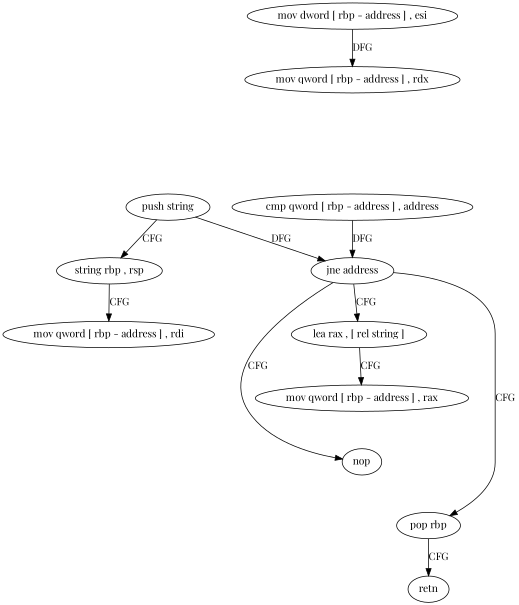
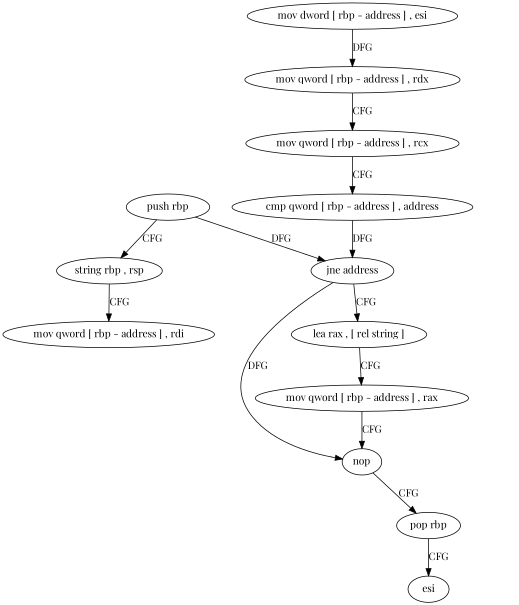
node "mov qword [ rbp - address ] , rcx": added
node "push string": label "push string" -> "push rbp"
edge "jne address" -> "nop": label "CFG" -> "DFG"
edge "jne address" -> "pop rbp": now "nop" -> "pop rbp"
edge "mov qword [ rbp - address ] , rax" -> "nop": added, label "CFG"
node "retn": label "retn" -> "esi"
